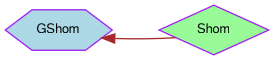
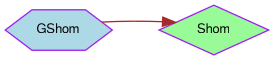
edge "Shom" -> "GShom": reversed
